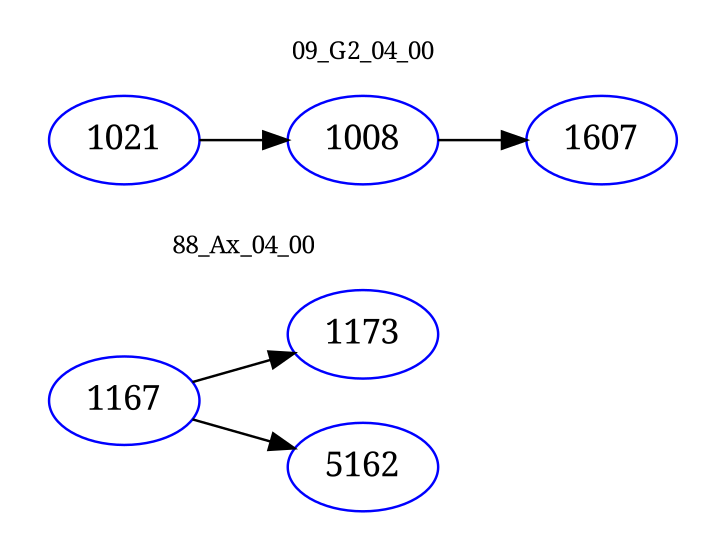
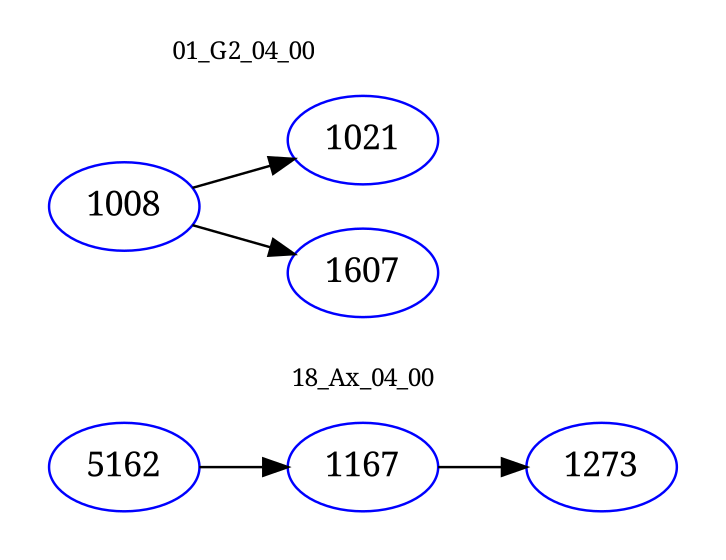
cluster "09_G2_04_00": label "09_G2_04_00" -> "01_G2_04_00"
edge "1021" -> "1008": reversed
cluster "88_Ax_04_00": label "88_Ax_04_00" -> "18_Ax_04_00"
node "1173": label "1173" -> "1273"
edge "1167" -> "5162": reversed
